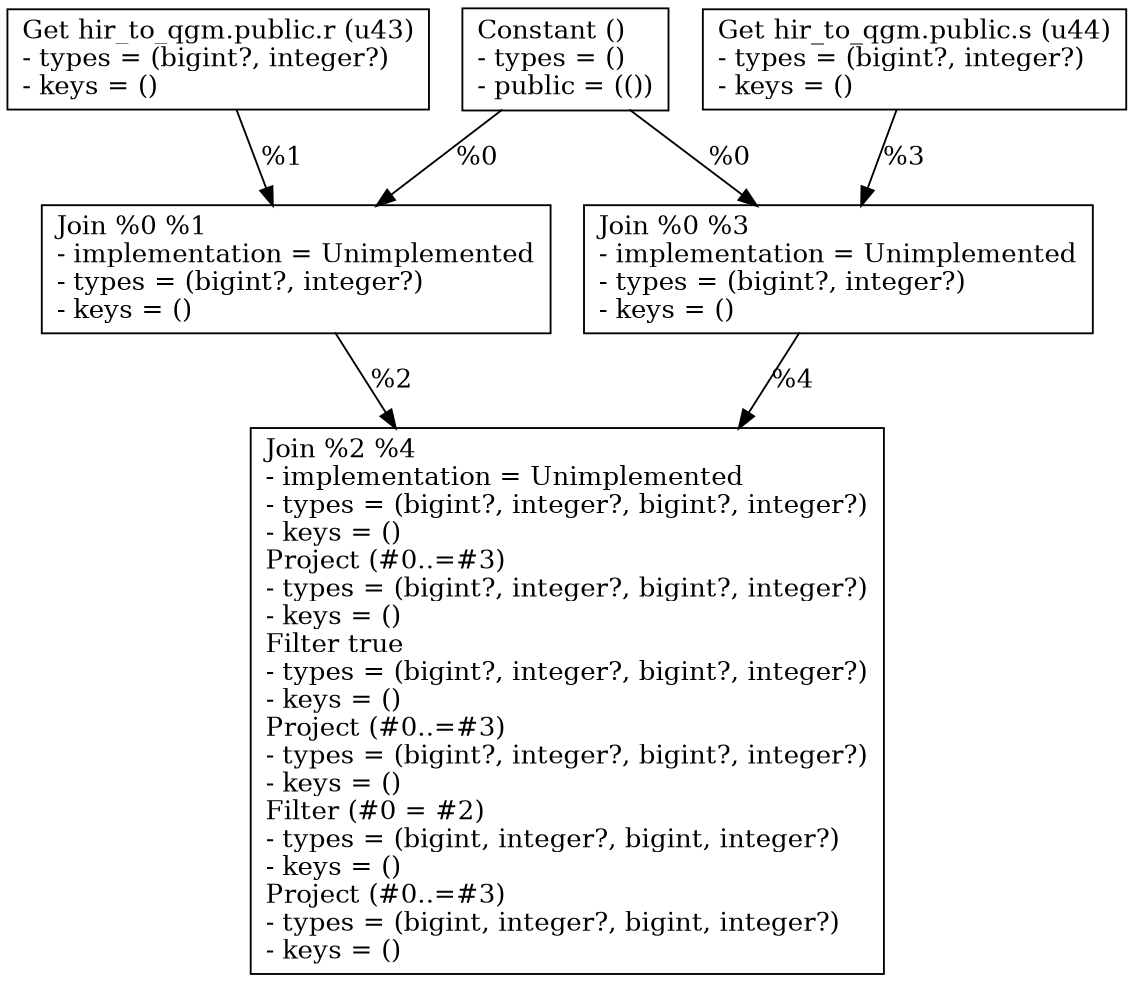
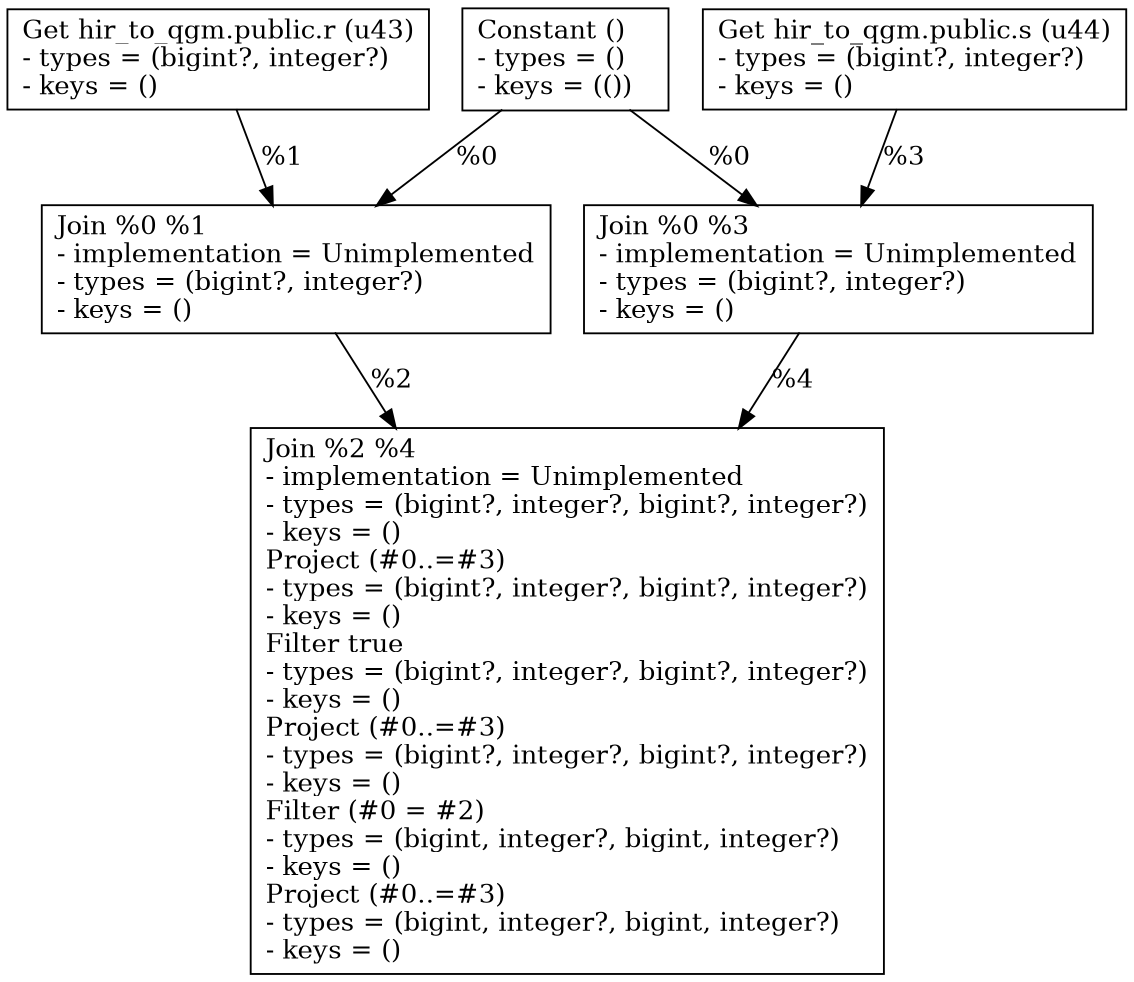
node "Constant () - types = () - public = (())": label "Constant () - types = () - public = (())" -> "Constant () - types = () - keys = (())"
